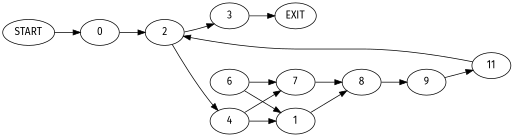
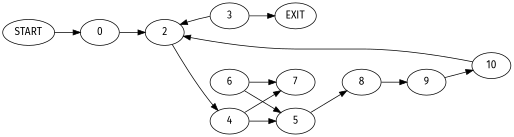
edge "2" -> "3": reversed
node "11": label "11" -> "10"
edge "7" -> "8": removed
node "1": label "1" -> "5"
